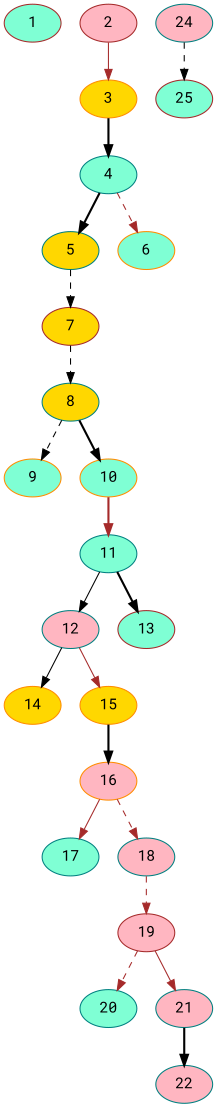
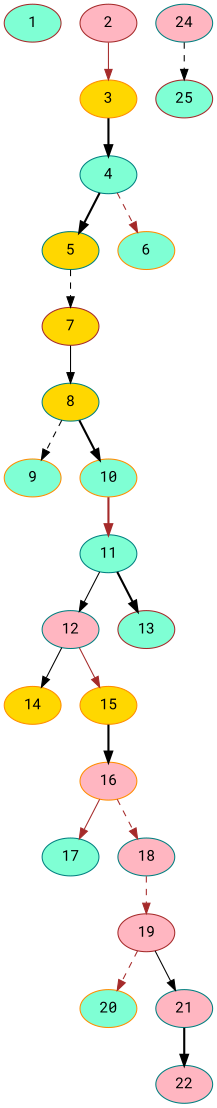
edge "7" -> "8": style dashed -> solid
edge "19" -> "21": color brown -> black
node "20": color teal -> darkorange
